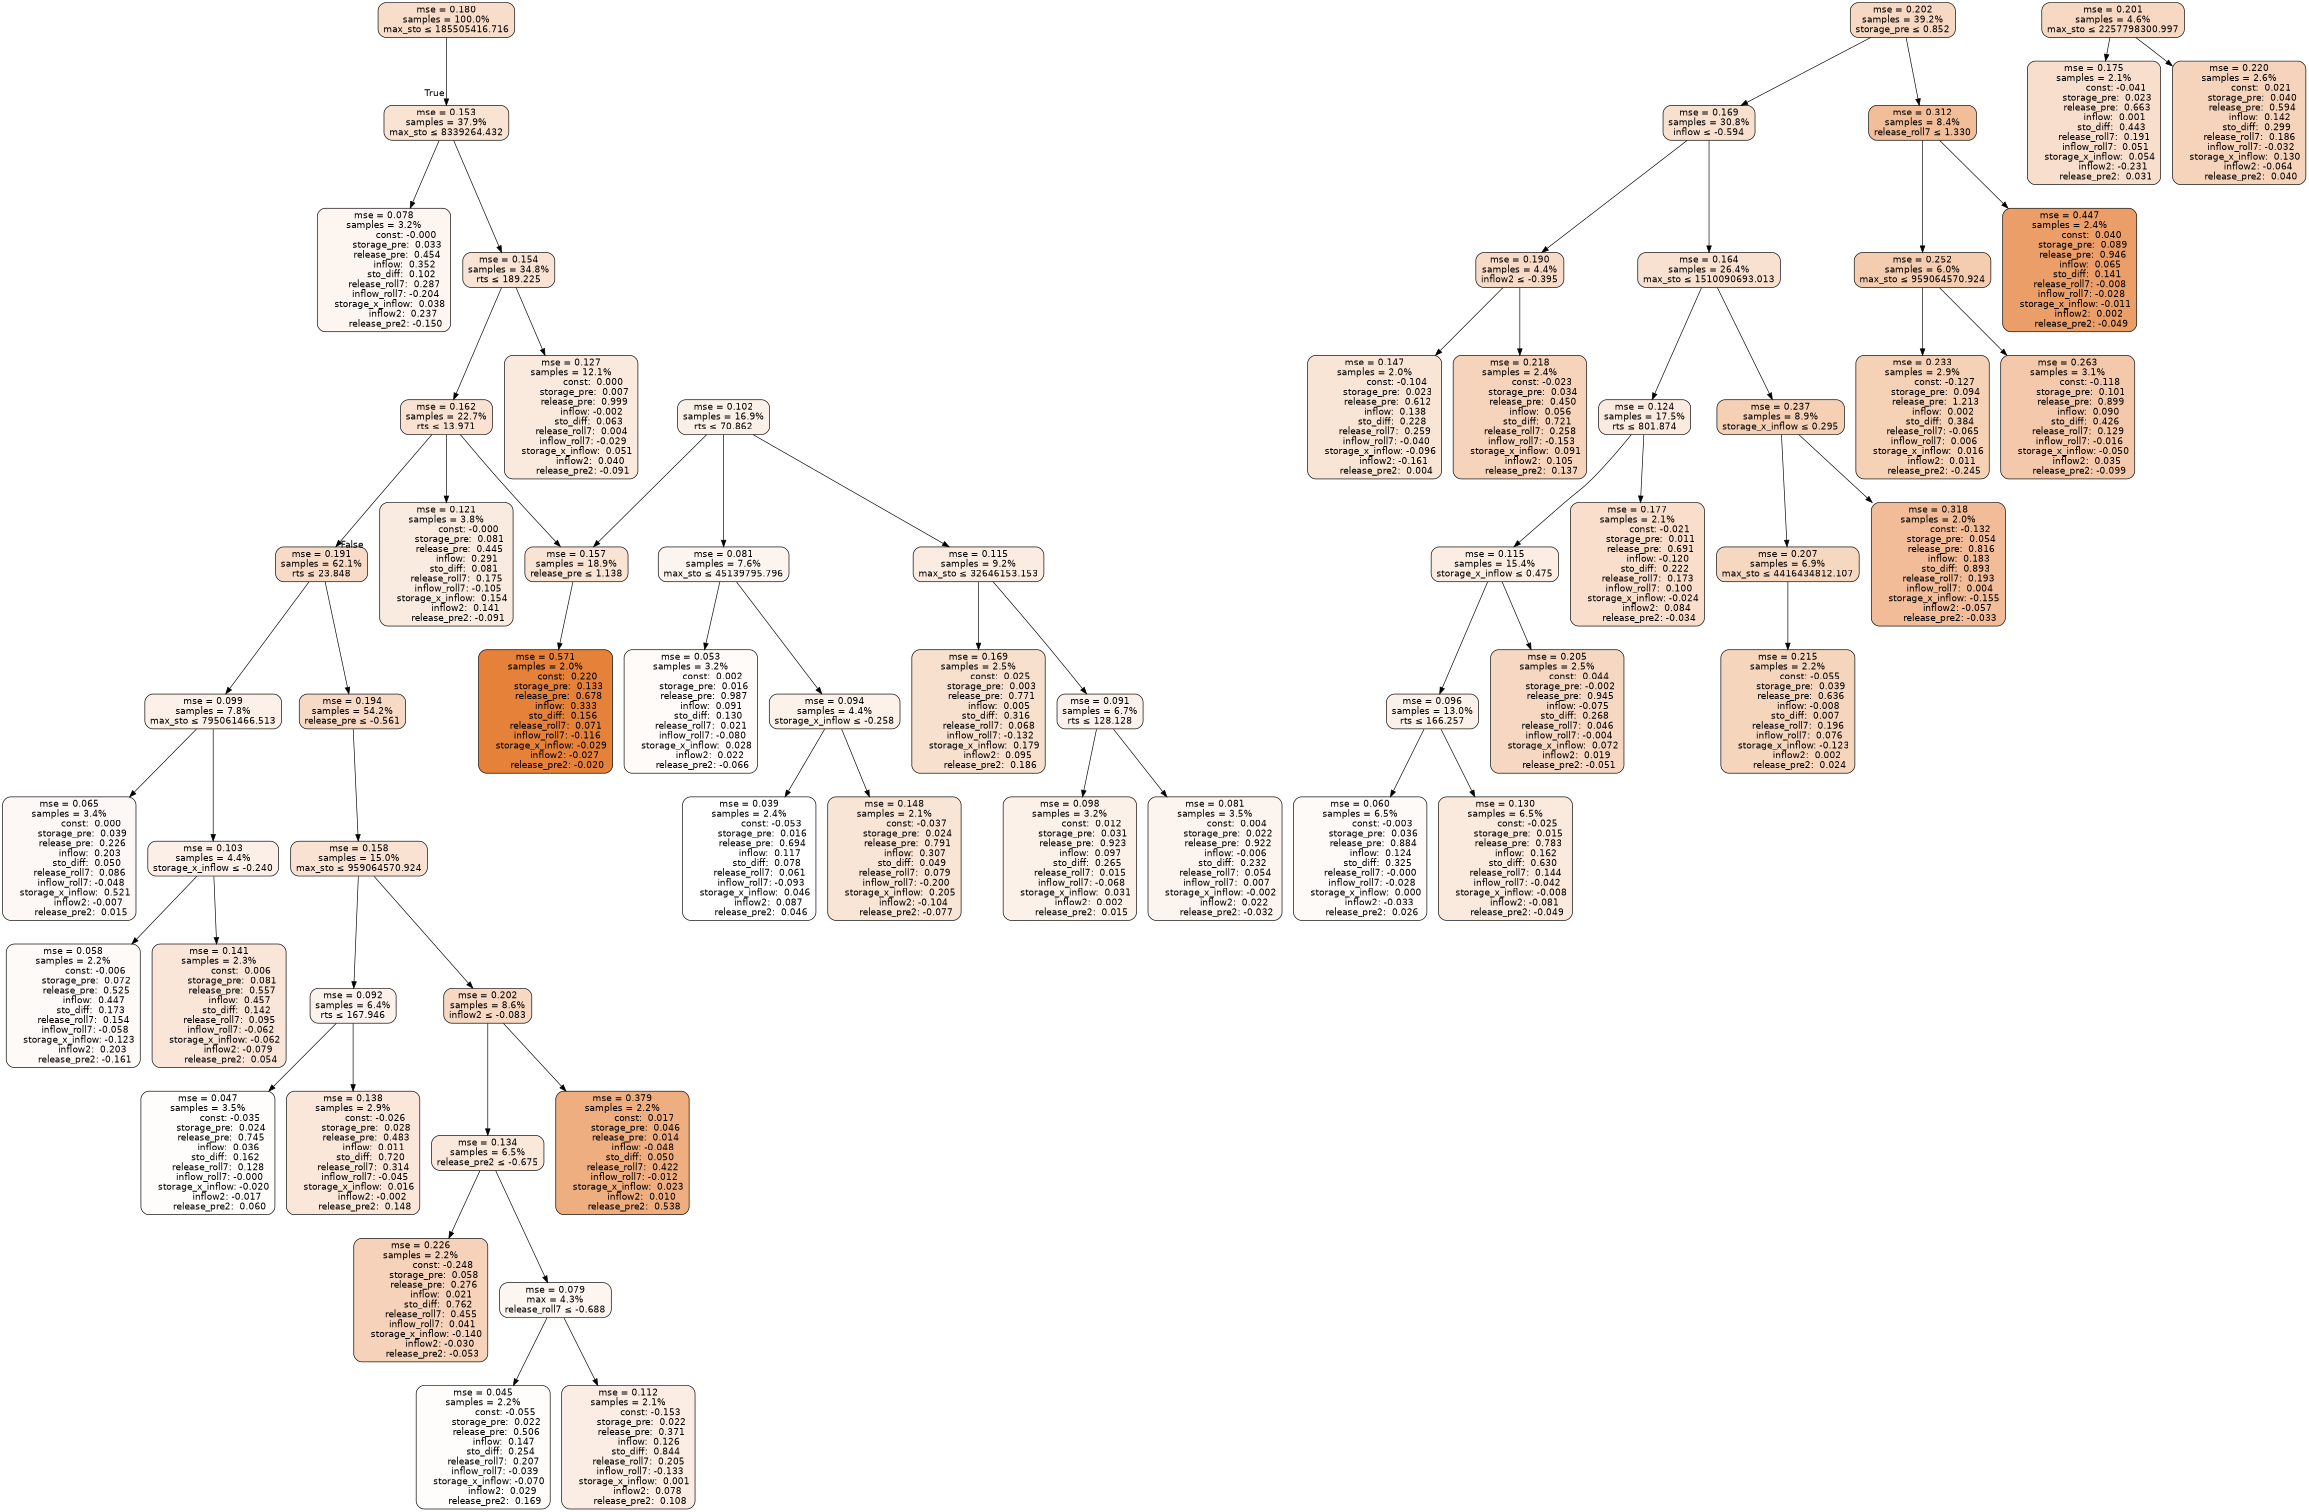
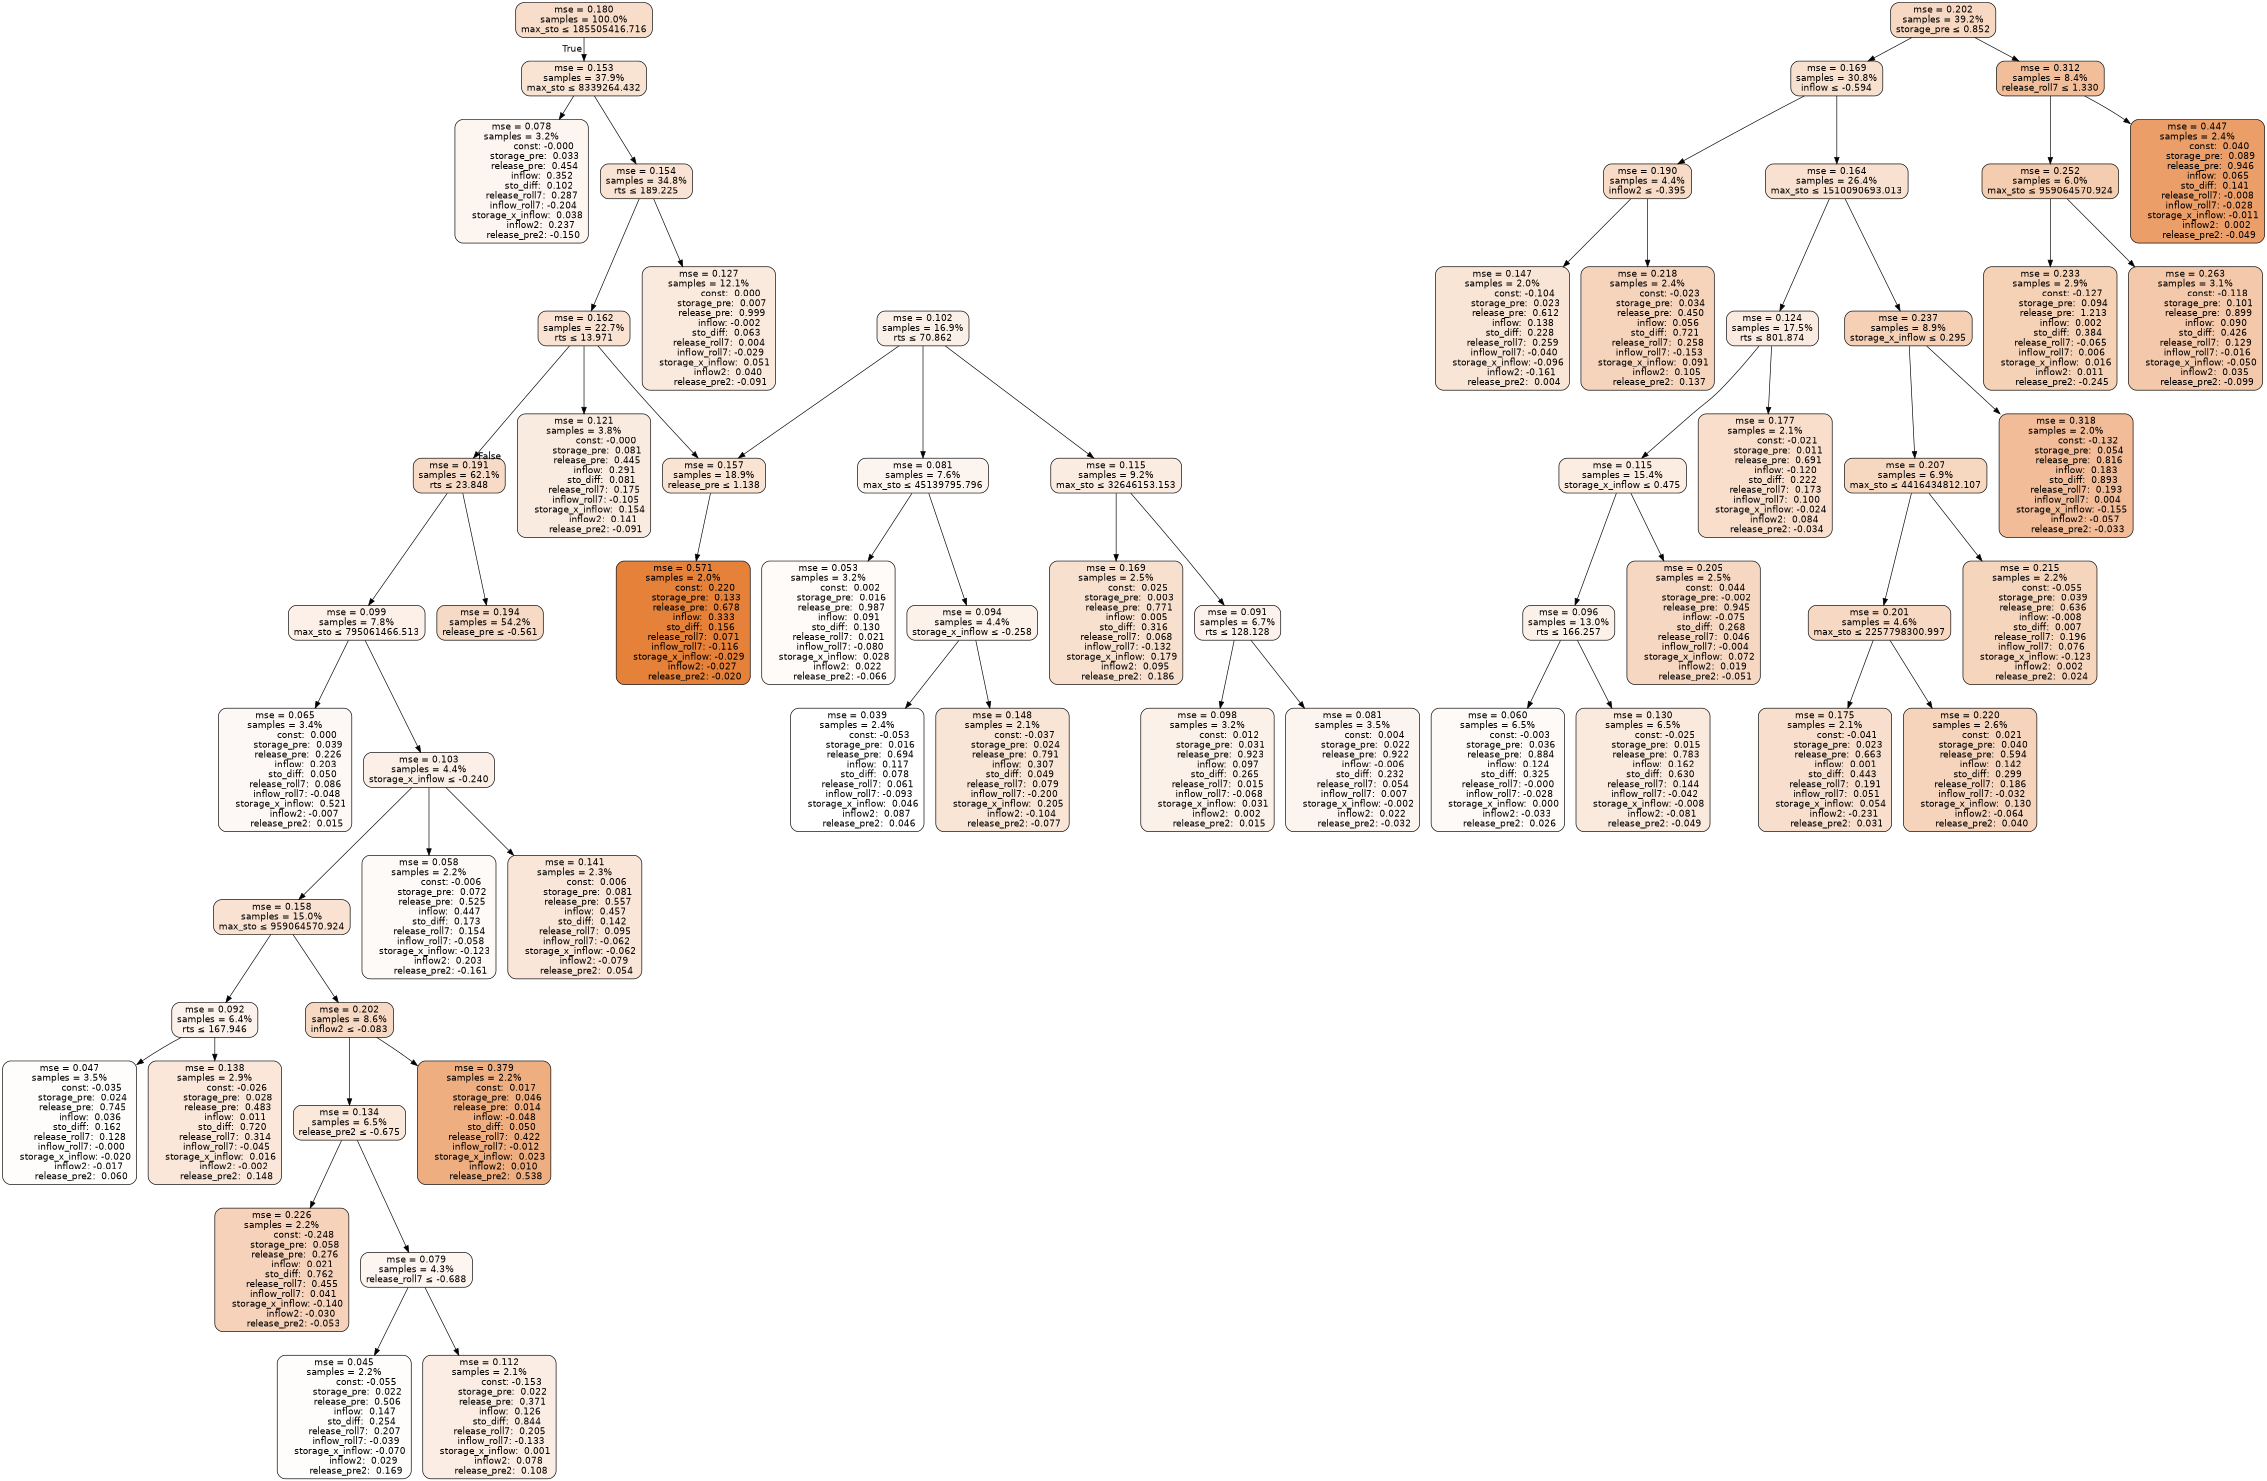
edge "mse = 0.207 samples = 6.9% max_sto ≤ 4416434812.107" -> "mse = 0.201 samples = 4.6% max_sto ≤ 2257798300.997": added
edge "mse = 0.194 samples = 54.2% release_pre ≤ -0.561" -> "mse = 0.158 samples = 15.0% max_sto ≤ 959064570.924": now "mse = 0.103 samples = 4.4% storage_x_inflow ≤ -0.240" -> "mse = 0.158 samples = 15.0% max_sto ≤ 959064570.924"
node "mse = 0.079 max = 4.3% release_roll7 ≤ -0.688": label "mse = 0.079 max = 4.3% release_roll7 ≤ -0.688" -> "mse = 0.079 samples = 4.3% release_roll7 ≤ -0.688"
